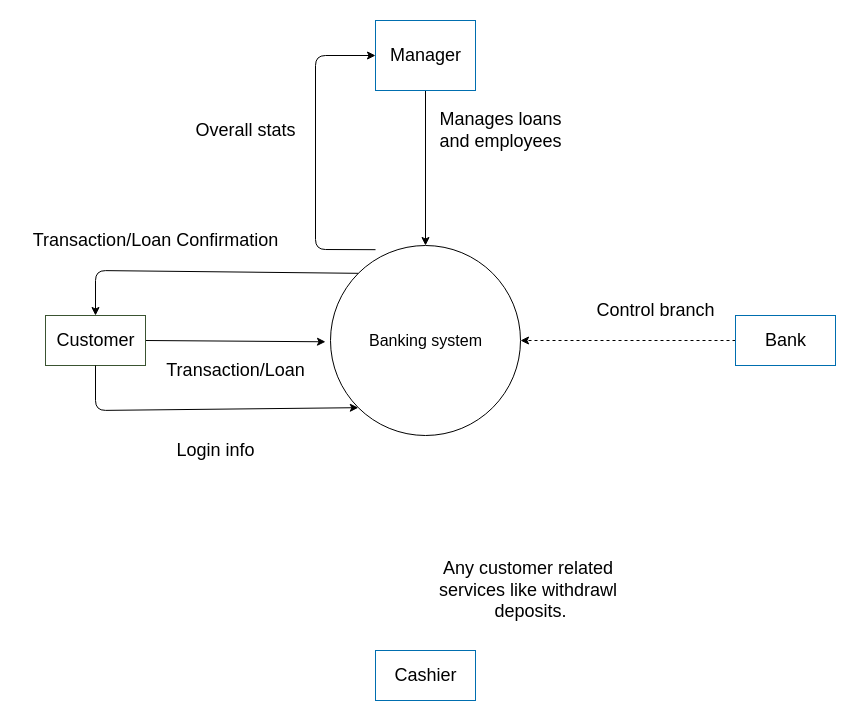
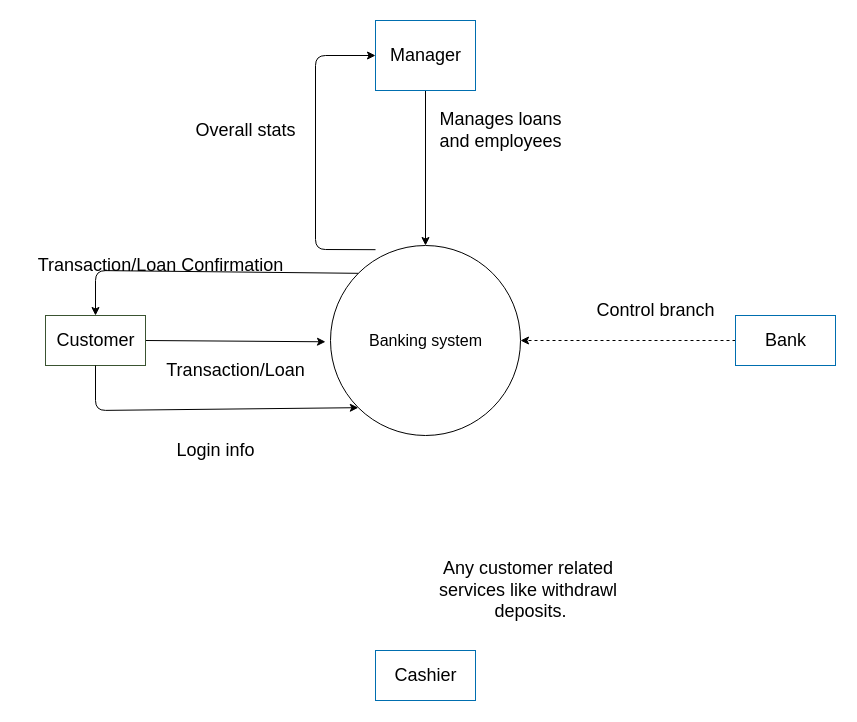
node "Transaction/Loan Confirmation": moved (156, 241) -> (161, 266)
